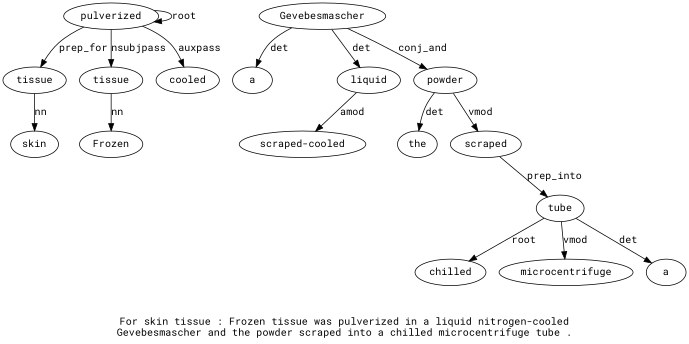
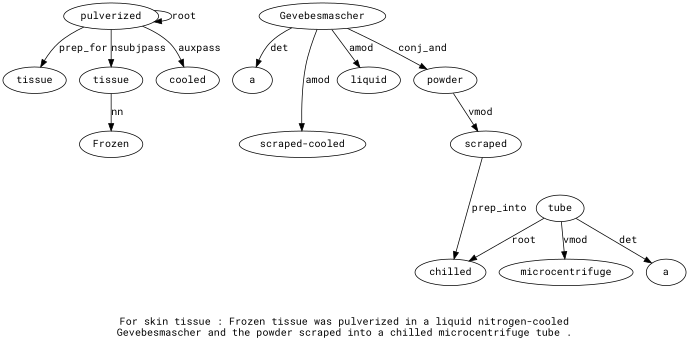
edge "Gevebesmascher" -> "liquid": label "det" -> "amod"
edge "liquid" -> "scraped-cooled": now "Gevebesmascher" -> "scraped-cooled"
node "skin": removed
node "the": removed
edge "scraped" -> "tube": now "scraped" -> "chilled"
